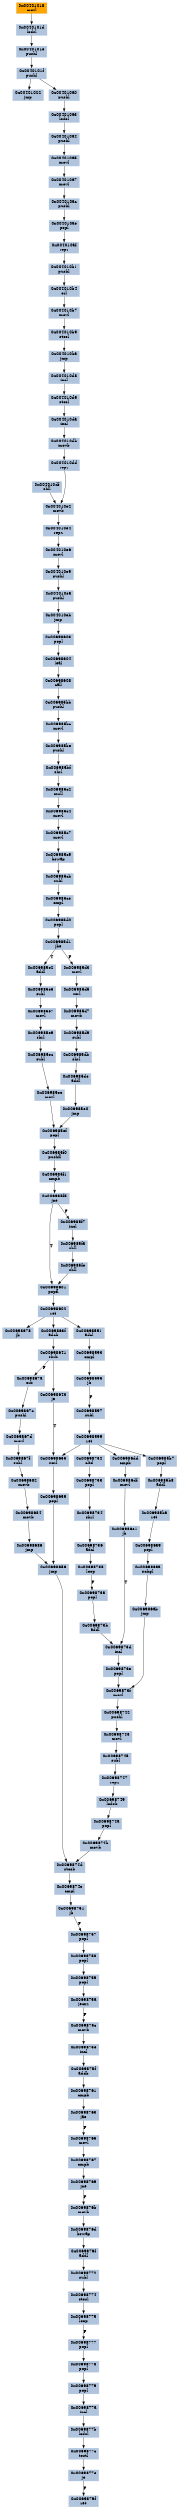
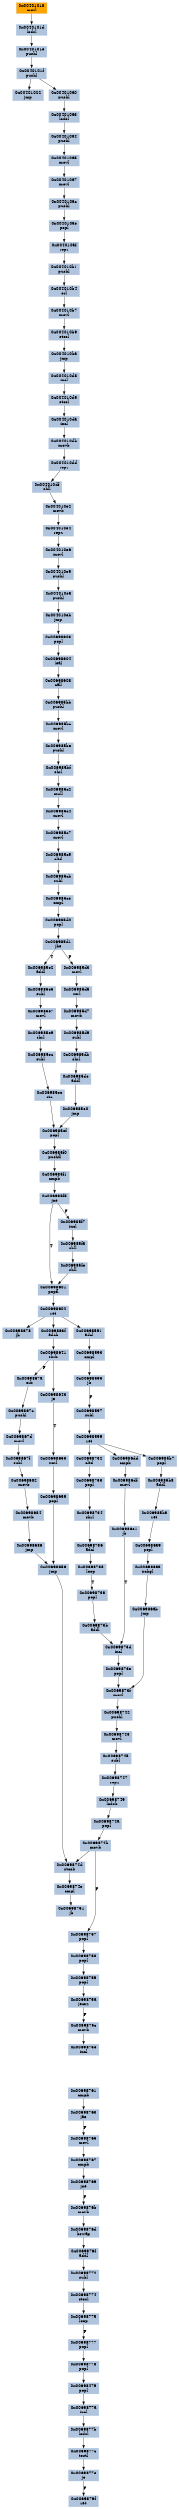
edge "0x004010dd repz" -> "0x004010e2 movb": now "0x004010dd repz" -> "0x004010df shll"
node "0x006985c9 bswap": label "0x006985c9 bswap" -> "0x006985c9 cltd"
node "0x006985ee movl": label "0x006985ee movl" -> "0x006985ee stc"
edge "0x00698599 ret" -> "0x00698653 xorl": removed
edge "0x00698738 loop" -> "0x0069873a popl": label "F" -> "T"
edge "0x00698751 jb" -> "0x00698757 popl": now "0x0069874b movb" -> "0x00698757 popl"
node "0x0069875f addb": removed
node "0x00698779 popl": label "0x00698779 popl" -> "0x00698479 popl"
